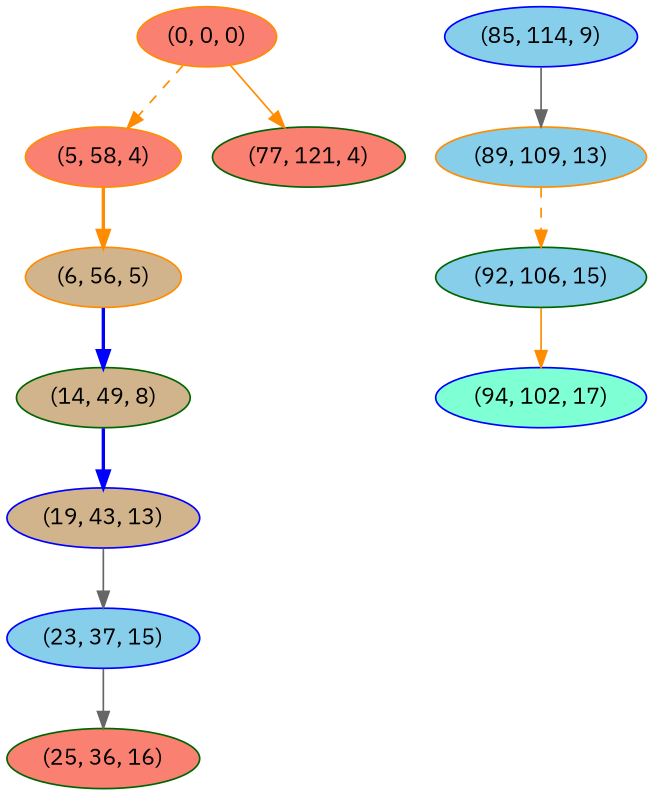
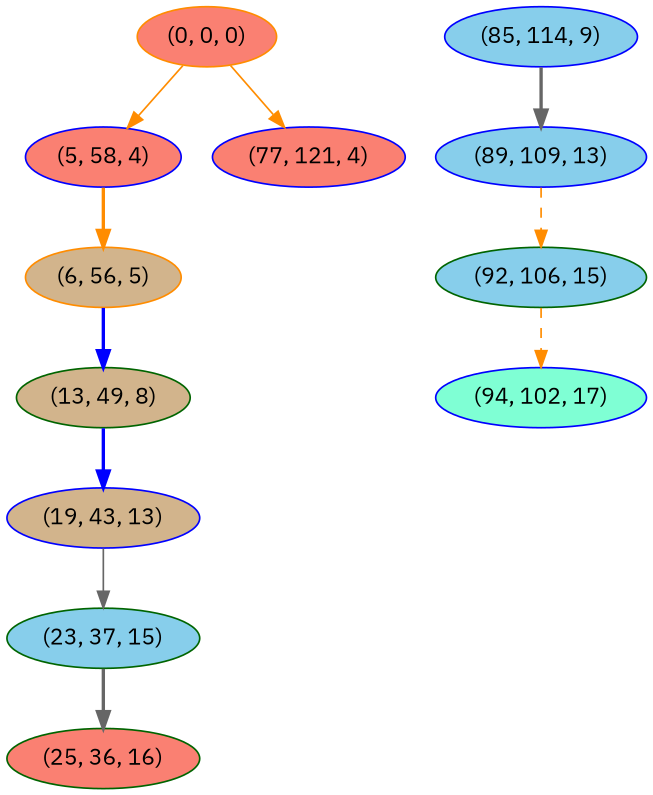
edge "(85, 114, 9)" -> "(89, 109, 13)": style solid -> bold
edge "(0, 0, 0)" -> "(5, 58, 4)": style dashed -> solid
node "(5, 58, 4)": color darkorange -> blue
node "(77, 121, 4)": color darkgreen -> blue
node "(89, 109, 13)": color darkorange -> blue
edge "(92, 106, 15)" -> "(94, 102, 17)": style solid -> dashed
node "(14, 49, 8)": label "(14, 49, 8)" -> "(13, 49, 8)"
node "(23, 37, 15)": color blue -> darkgreen
edge "(23, 37, 15)" -> "(25, 36, 16)": style solid -> bold
